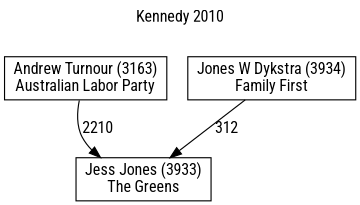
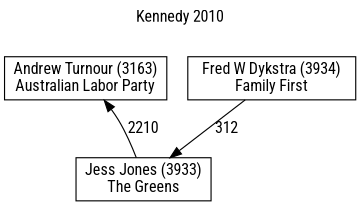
node "Jones W Dykstra (3934) Family First": label "Jones W Dykstra (3934) Family First" -> "Fred W Dykstra (3934) Family First"
edge "Andrew Turnour (3163) Australian Labor Party" -> "Jess Jones (3933) The Greens": reversed
